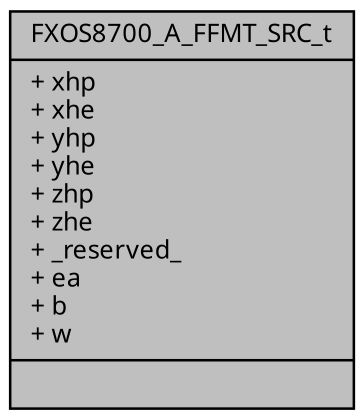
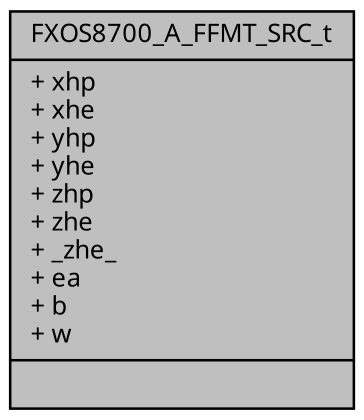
node "FXOS8700_A_FFMT_SRC_t": text "+ _reserved_" -> "+ _zhe_"
